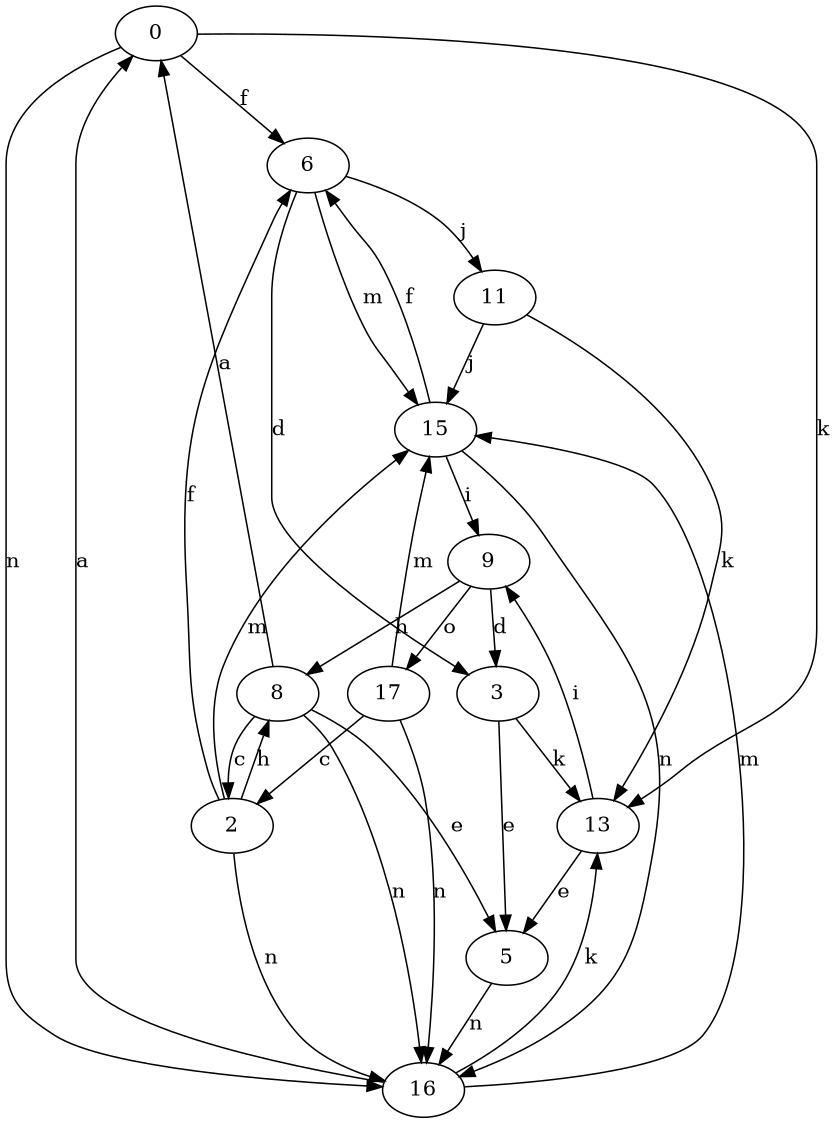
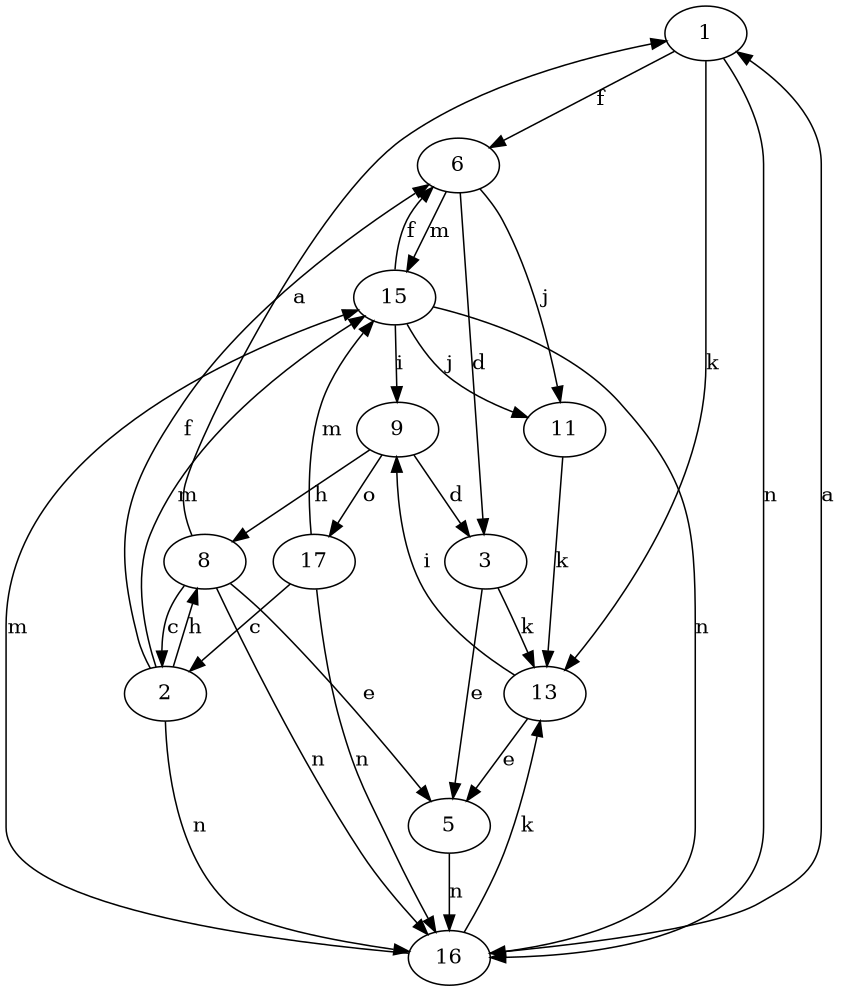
node "0": label "0" -> "1"
edge "11" -> "15": reversed
